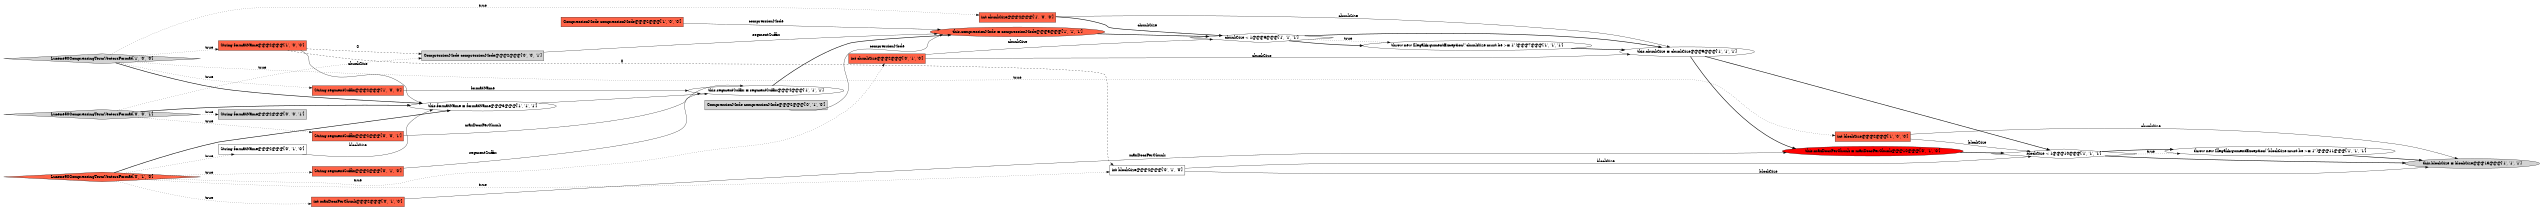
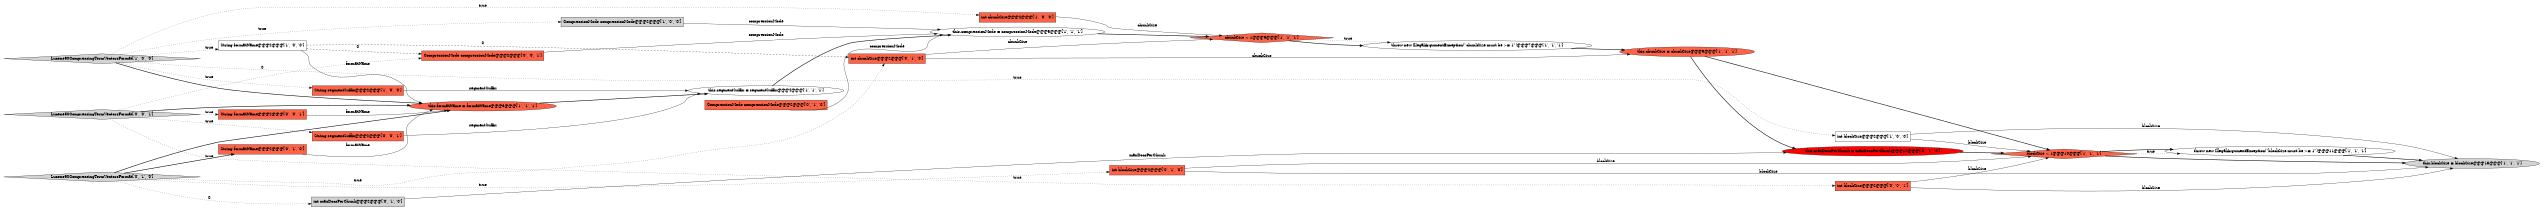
edge "int chunkSize@@@2@@@['1', '0', '0']" -> "this.chunkSize = chunkSize@@@9@@@['1', '1', '1']": removed, label "chunkSize"
node "CompressionMode compressionMode@@@2@@@['1', '0', '0']": fillcolor tomato -> lightgray
edge "Lucene90CompressingTermVectorsFormat['1', '0', '0']" -> "CompressionMode compressionMode@@@2@@@['1', '0', '0']": added, label "true"
edge "int chunkSize@@@2@@@['1', '0', '0']" -> "chunkSize < 1@@@6@@@['1', '1', '1']": style bold -> solid
node "this.compressionMode = compressionMode@@@5@@@['1', '1', '1']": fillcolor tomato -> white
edge "chunkSize < 1@@@6@@@['1', '1', '1']" -> "this.chunkSize = chunkSize@@@9@@@['1', '1', '1']": removed
edge "CompressionMode compressionMode@@@2@@@['0', '0', '1']" -> "this.compressionMode = compressionMode@@@5@@@['1', '1', '1']": label "segmentSuffix" -> "compressionMode"
node "chunkSize < 1@@@6@@@['1', '1', '1']": fillcolor white -> tomato
node "String formatName@@@2@@@['1', '0', '0']": fillcolor tomato -> white
node "this.chunkSize = chunkSize@@@9@@@['1', '1', '1']": fillcolor white -> tomato
node "CompressionMode compressionMode@@@2@@@['0', '0', '1']": fillcolor lightgray -> tomato
edge "String formatName@@@2@@@['1', '0', '0']" -> "this.formatName = formatName@@@3@@@['1', '1', '1']": label "chunkSize" -> "formatName"
edge "String formatName@@@2@@@['1', '0', '0']" -> "int blockSize@@@2@@@['0', '1', '0']": now "String formatName@@@2@@@['1', '0', '0']" -> "int chunkSize@@@2@@@['0', '1', '0']"
edge "Lucene50CompressingTermVectorsFormat['0', '0', '1']" -> "CompressionMode compressionMode@@@2@@@['0', '0', '1']": label "true" -> "0"
edge "String segmentSuffix@@@2@@@['1', '0', '0']" -> "this.segmentSuffix = segmentSuffix@@@4@@@['1', '1', '1']": label "formatName" -> "segmentSuffix"
edge "this.formatName = formatName@@@3@@@['1', '1', '1']" -> "this.segmentSuffix = segmentSuffix@@@4@@@['1', '1', '1']": style solid -> bold
node "CompressionMode compressionMode@@@2@@@['0', '1', '0']": fillcolor lightgray -> tomato
node "this.formatName = formatName@@@3@@@['1', '1', '1']": fillcolor white -> tomato
node "String formatName@@@2@@@['0', '0', '1']": fillcolor lightgray -> tomato
edge "String formatName@@@2@@@['0', '0', '1']" -> "this.formatName = formatName@@@3@@@['1', '1', '1']": added, label "formatName"
edge "String segmentSuffix@@@2@@@['0', '0', '1']" -> "this.segmentSuffix = segmentSuffix@@@4@@@['1', '1', '1']": label "maxDocsPerChunk" -> "segmentSuffix"
edge "int blockSize@@@2@@@['1', '0', '0']" -> "this.blockSize = blockSize@@@13@@@['1', '1', '1']": label "chunkSize" -> "blockSize"
node "int blockSize@@@2@@@['1', '0', '0']": fillcolor tomato -> white
edge "String formatName@@@2@@@['0', '1', '0']" -> "this.formatName = formatName@@@3@@@['1', '1', '1']": label "blockSize" -> "formatName"
node "String formatName@@@2@@@['0', '1', '0']": fillcolor white -> tomato
node "blockSize < 1@@@10@@@['1', '1', '1']": fillcolor white -> tomato
edge "Lucene90CompressingTermVectorsFormat['0', '1', '0']" -> "String formatName@@@2@@@['0', '1', '0']": style dotted -> bold
node "int blockSize@@@2@@@['0', '1', '0']": fillcolor white -> tomato
node "String segmentSuffix@@@2@@@['0', '1', '0']": removed
node "Lucene90CompressingTermVectorsFormat['0', '1', '0']": fillcolor tomato -> lightgray
node "int blockSize@@@2@@@['0', '0', '1']": added
edge "Lucene90CompressingTermVectorsFormat['0', '1', '0']" -> "int maxDocsPerChunk@@@2@@@['0', '1', '0']": label "true" -> "0"
node "int maxDocsPerChunk@@@2@@@['0', '1', '0']": fillcolor tomato -> lightgray
